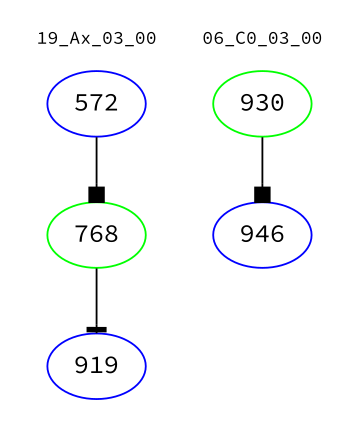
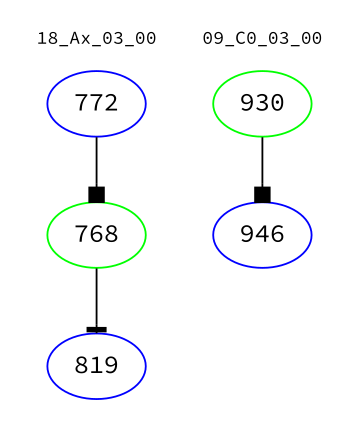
cluster "19_Ax_03_00": label "19_Ax_03_00" -> "18_Ax_03_00"
cluster "06_C0_03_00": label "06_C0_03_00" -> "09_C0_03_00"
node "572": label "572" -> "772"
node "919": label "919" -> "819"
